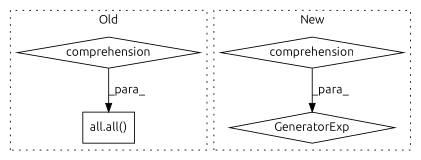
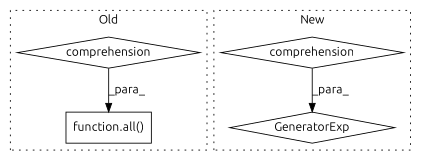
node "all.all()": label "all.all()" -> "function.all()"
